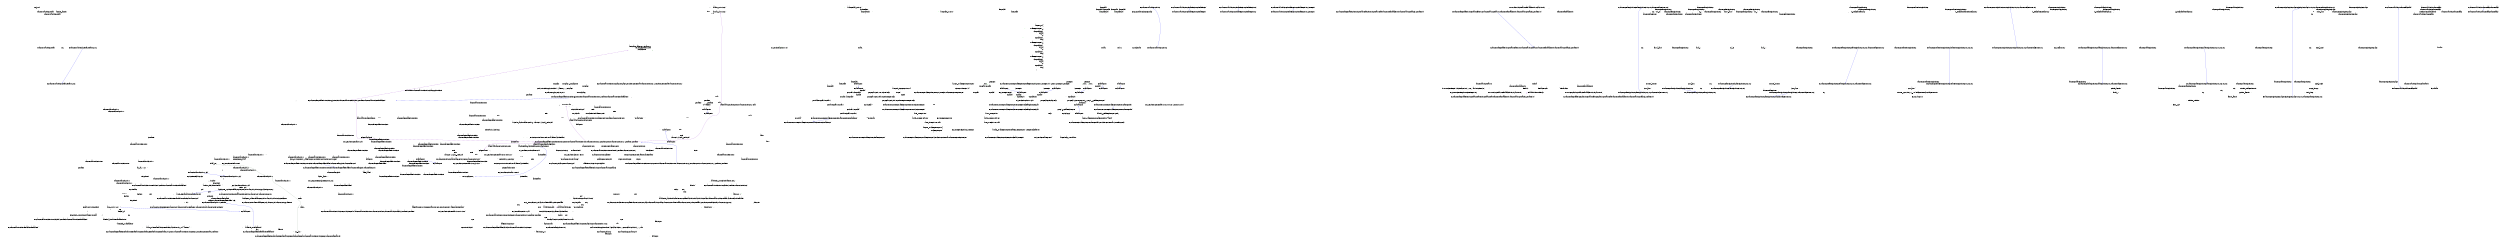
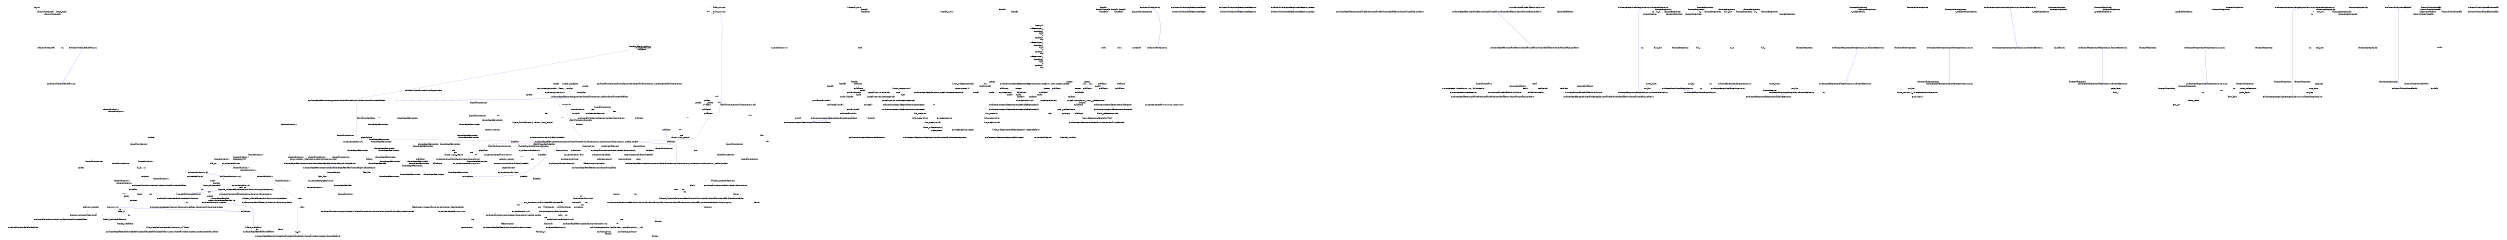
edge "var canInterpretCalled = new List<int>()" -> "canInterpretCalled.Add(2)": label "algorithmEndDateUtc" -> "canInterpretCalled"
